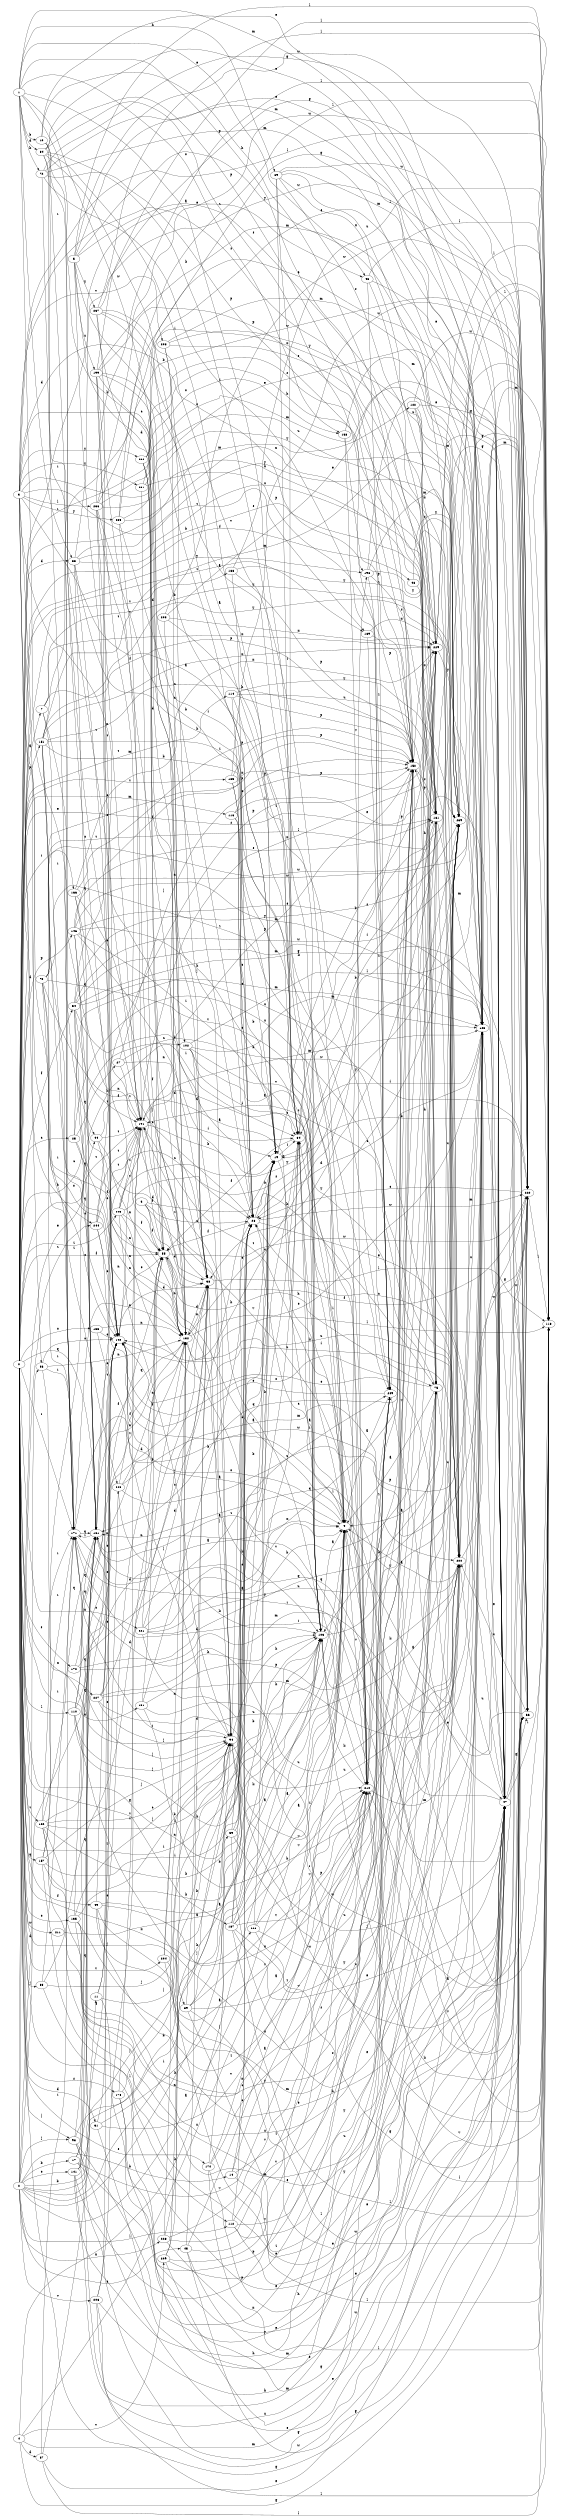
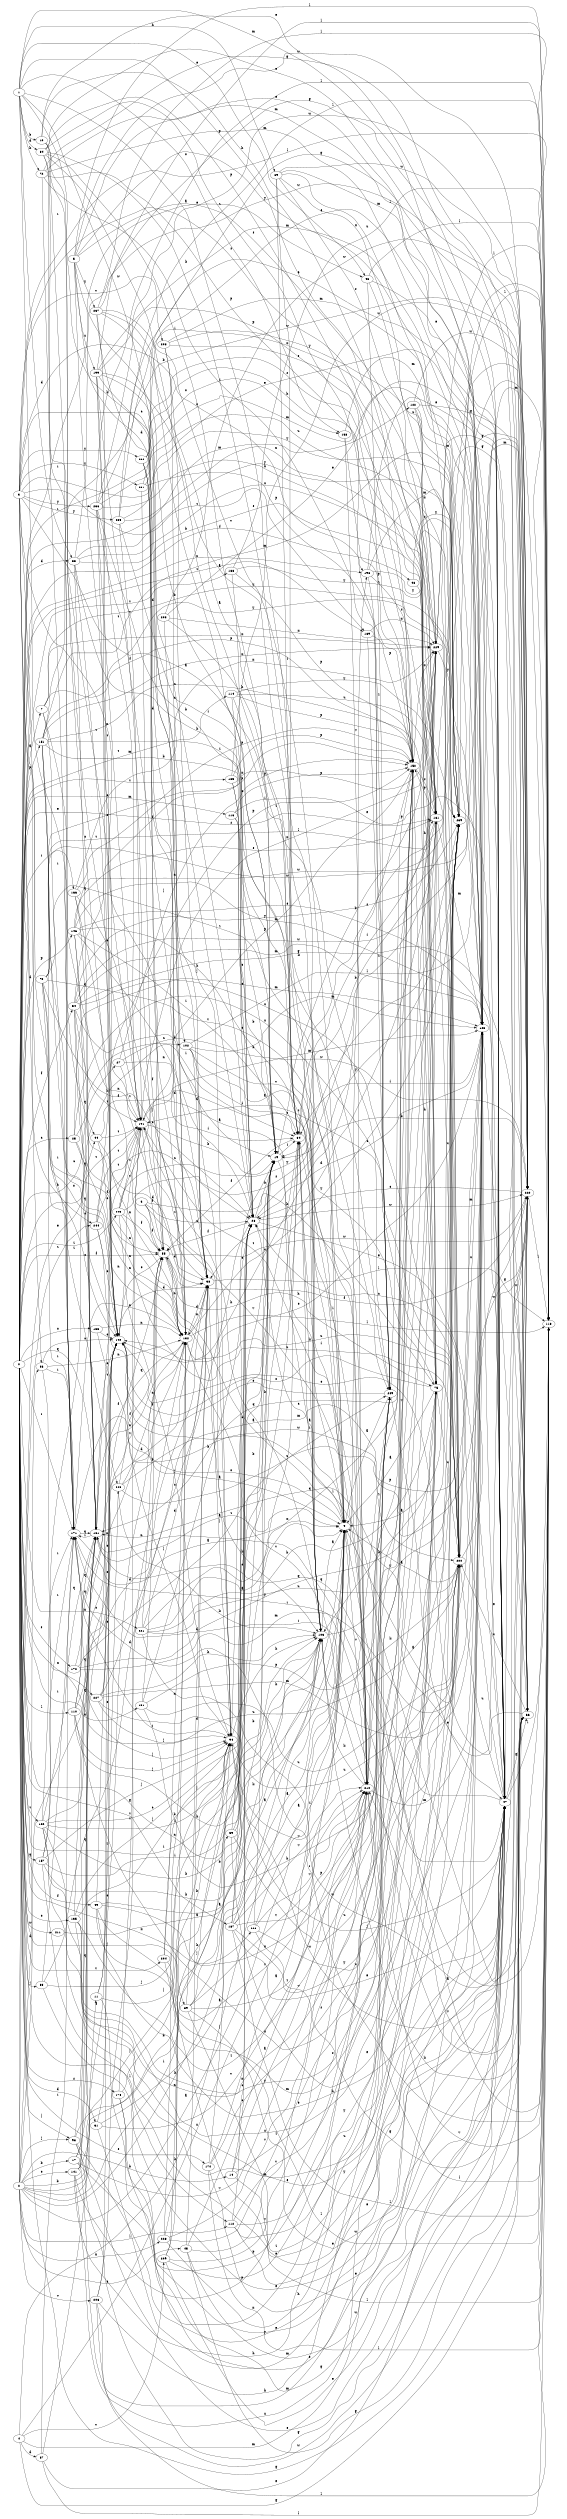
edge "3" -> "236": label "l" -> "y"
edge "0" -> "198": label "y" -> "u"
